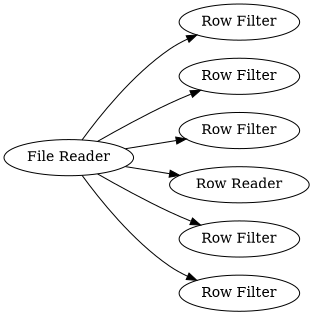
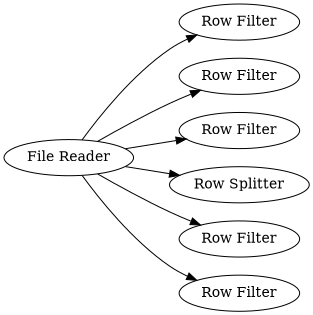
node "Row Reader": label "Row Reader" -> "Row Splitter"
